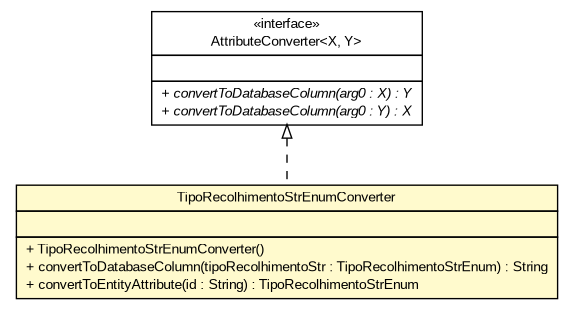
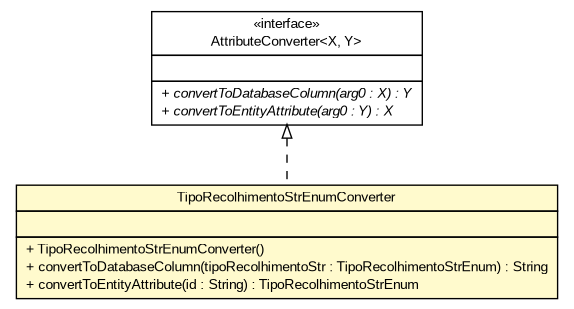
node "AttributeConverter<X, Y>": text "+ convertToDatabaseColumn(arg0 : Y) : X" -> "+ convertToEntityAttribute(arg0 : Y) : X"
